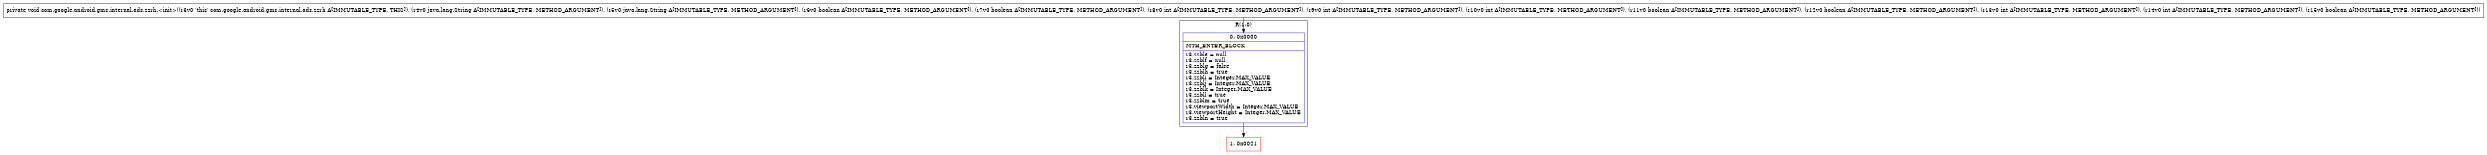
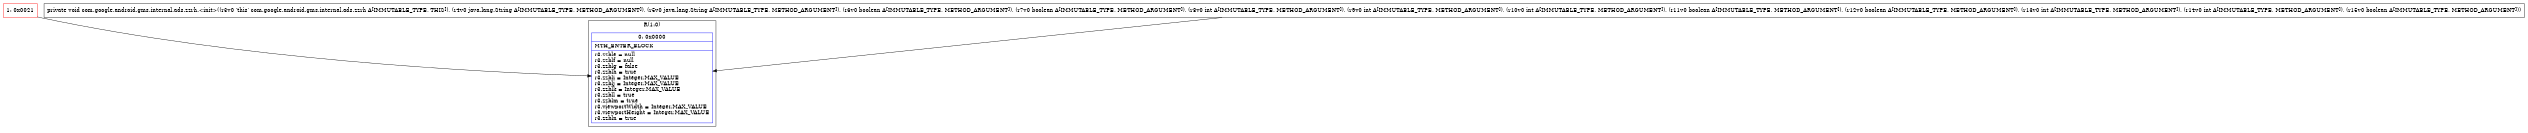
edge "0: 0x0000" -> "1: 0x0021": reversed
